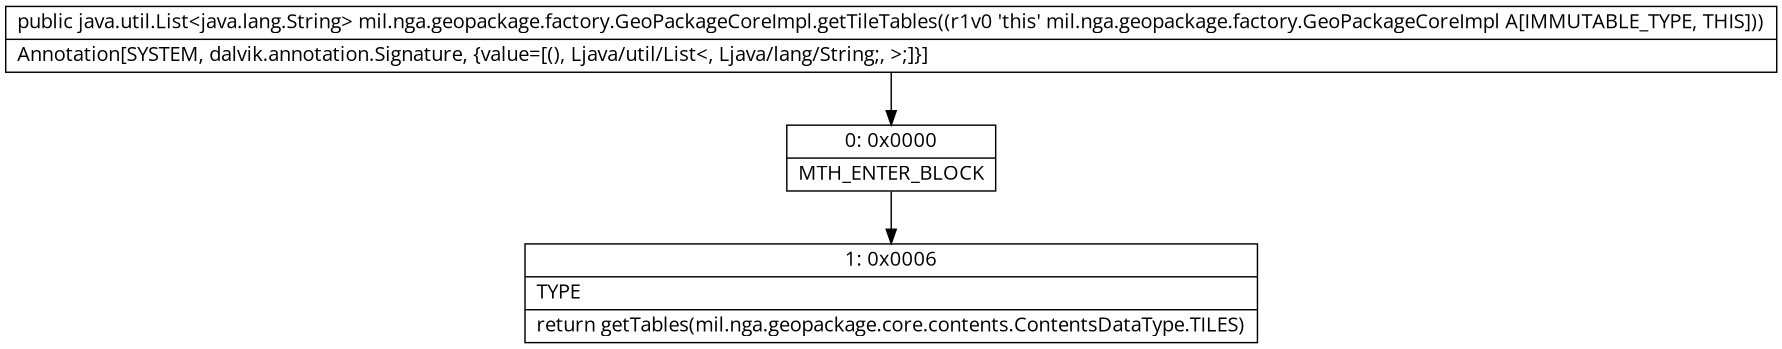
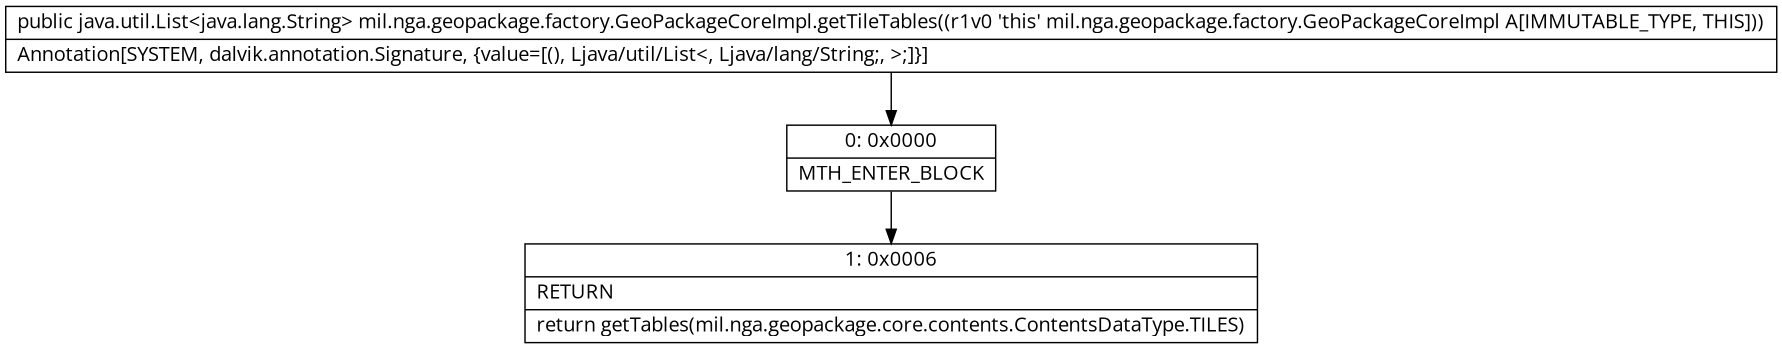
node "1: 0x0006": text "TYPE" -> "RETURN"
